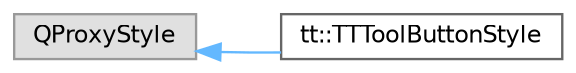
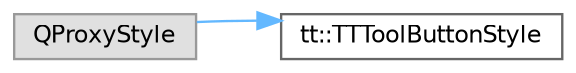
edge "tt::TTToolButtonStyle" -> "QProxyStyle": reversed
